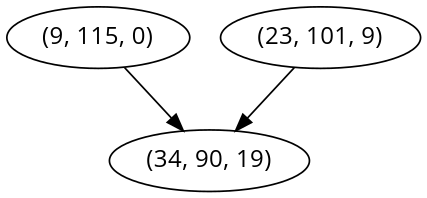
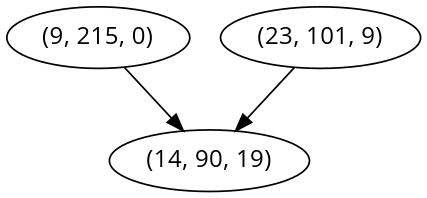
node "(9, 115, 0)": label "(9, 115, 0)" -> "(9, 215, 0)"
node "(34, 90, 19)": label "(34, 90, 19)" -> "(14, 90, 19)"
